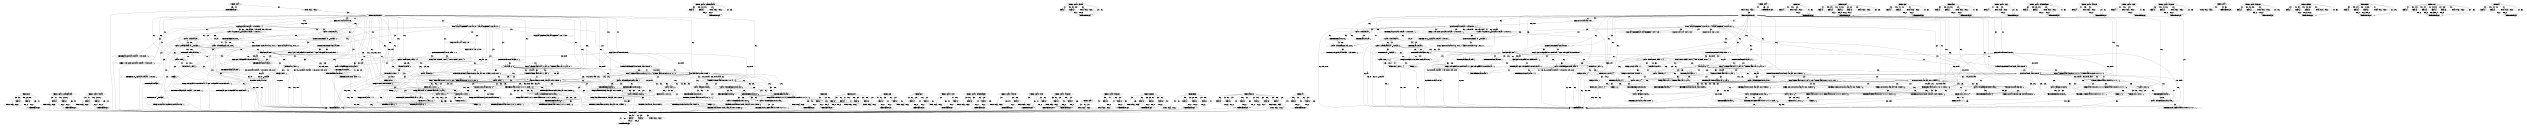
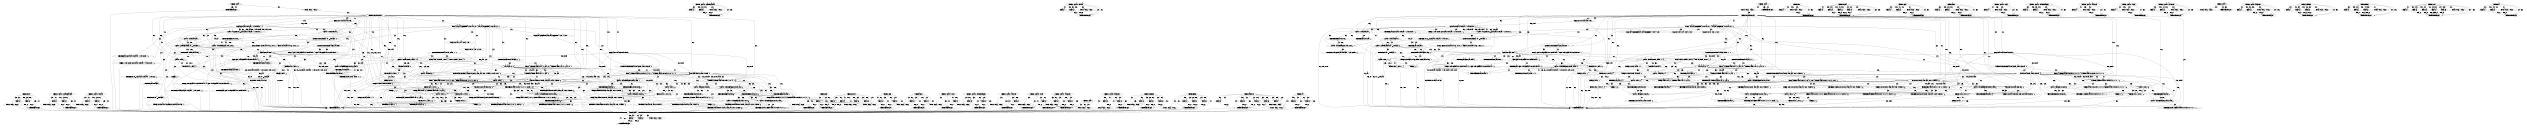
node "(PARAM,p6)": removed
